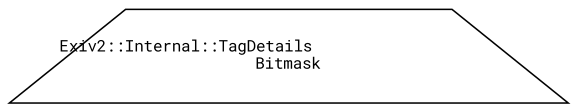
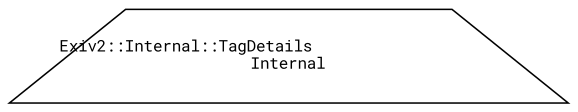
node "Exiv2::Internal::TagDetails Bitmask": label "Exiv2::Internal::TagDetails Bitmask" -> "Exiv2::Internal::TagDetails Internal"
